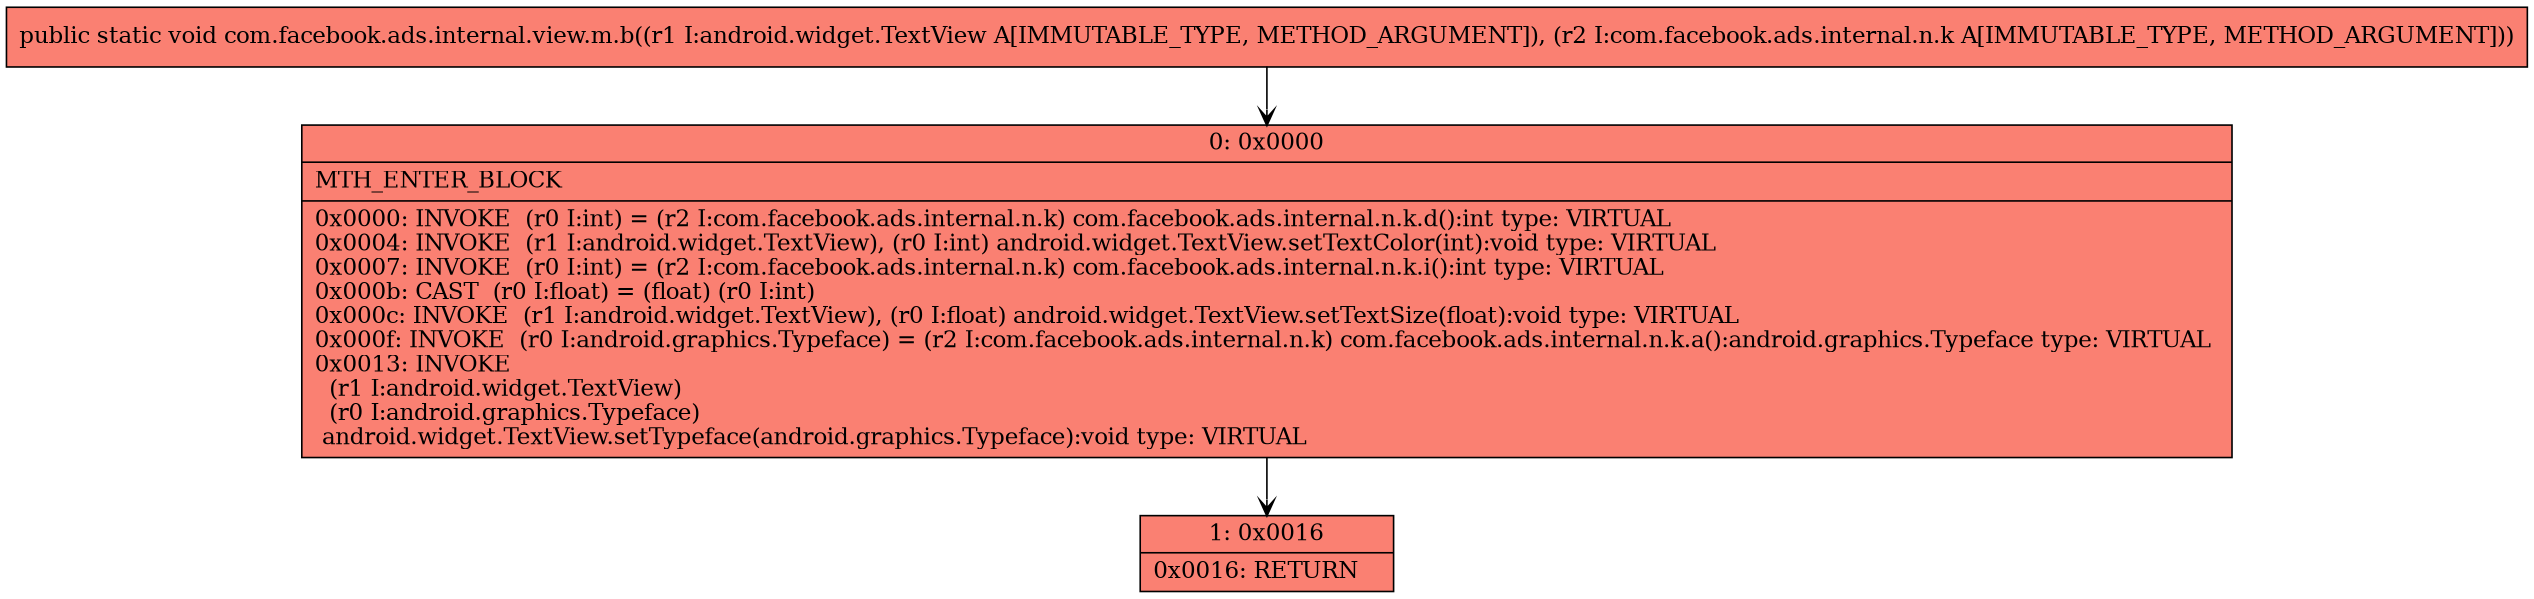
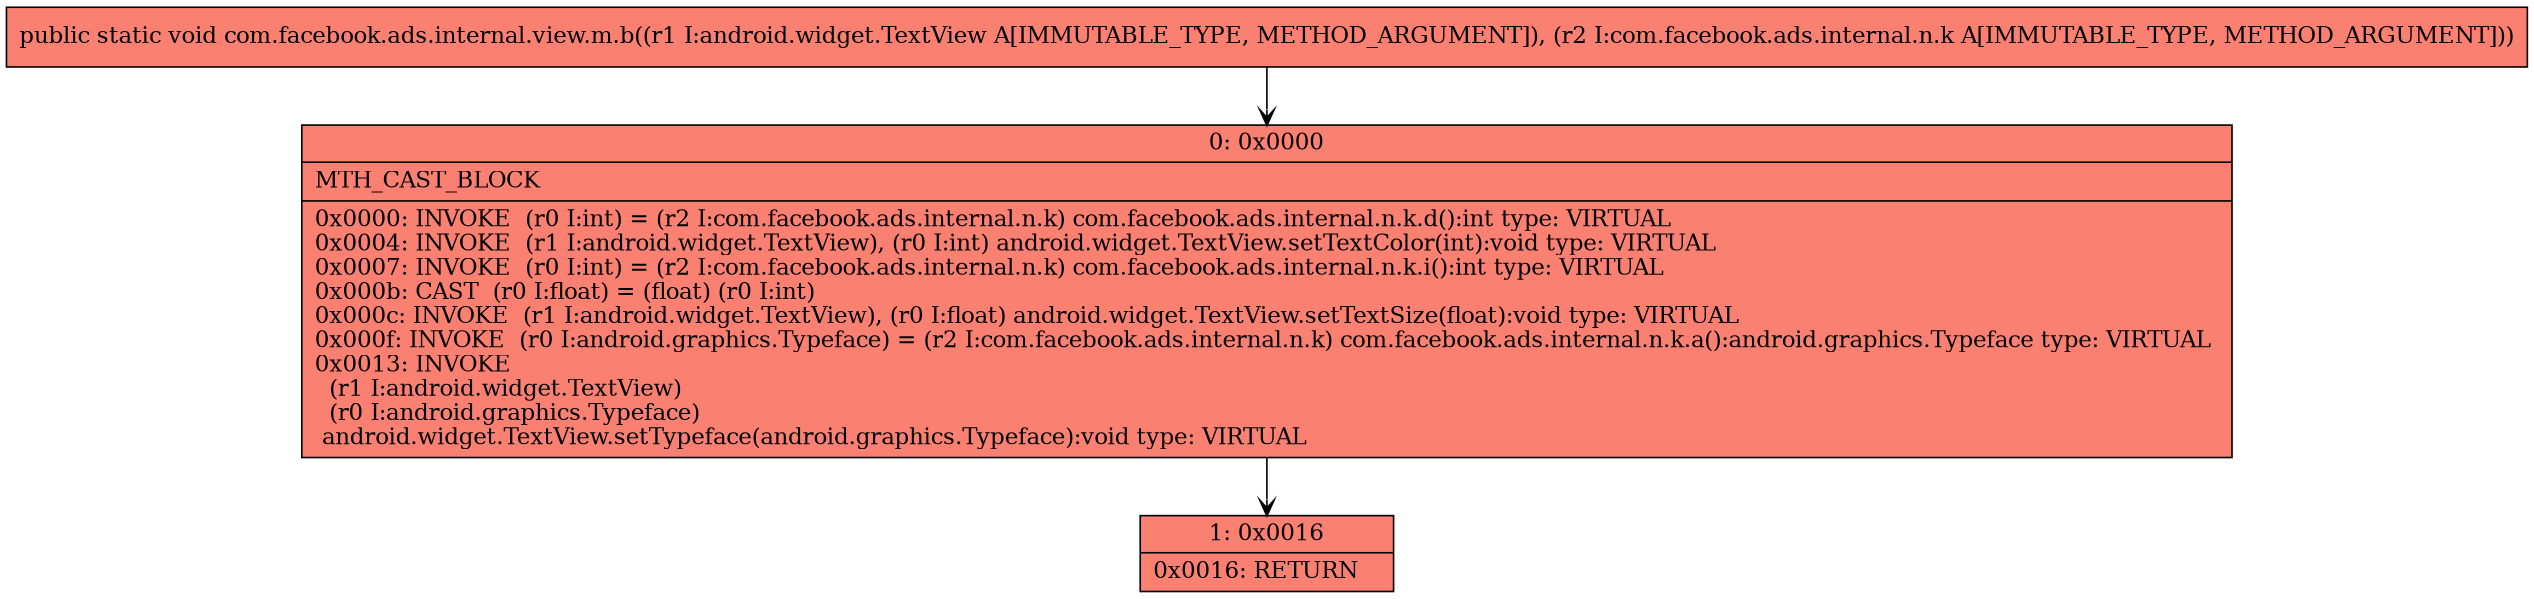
node "0: 0x0000": text "MTH_ENTER_BLOCK" -> "MTH_CAST_BLOCK"
